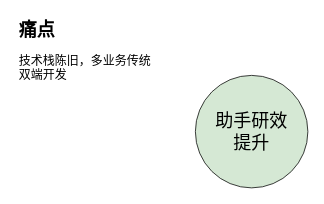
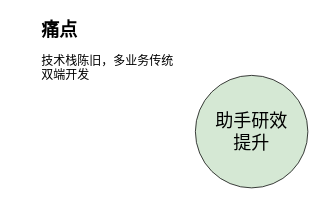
node "痛点技术栈陈旧，多业务传统双端开发": moved (87, 53) -> (109, 53)
